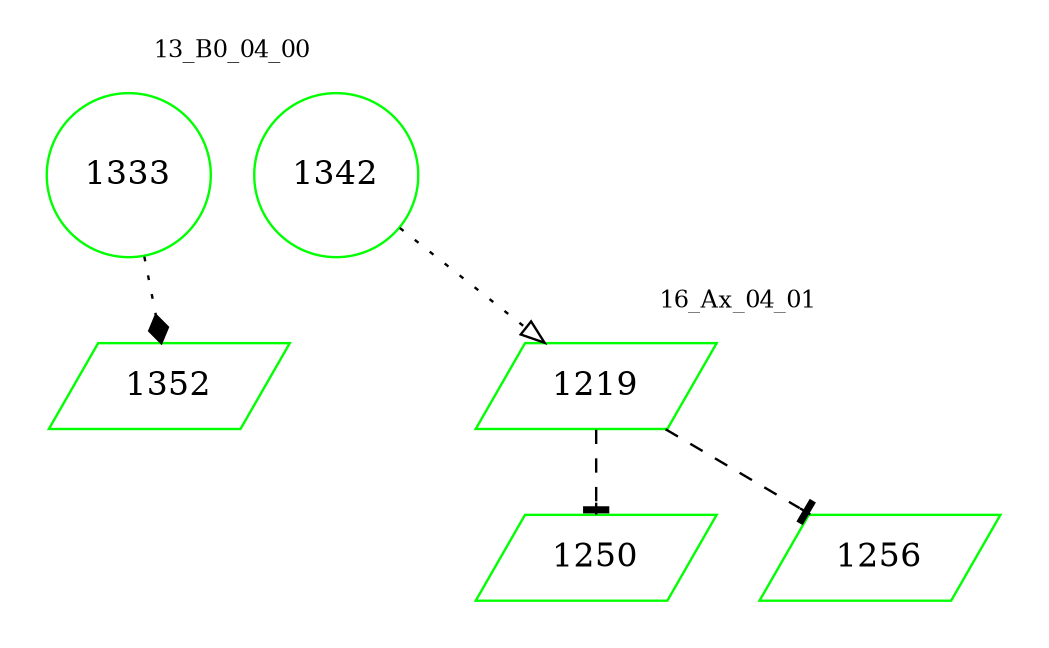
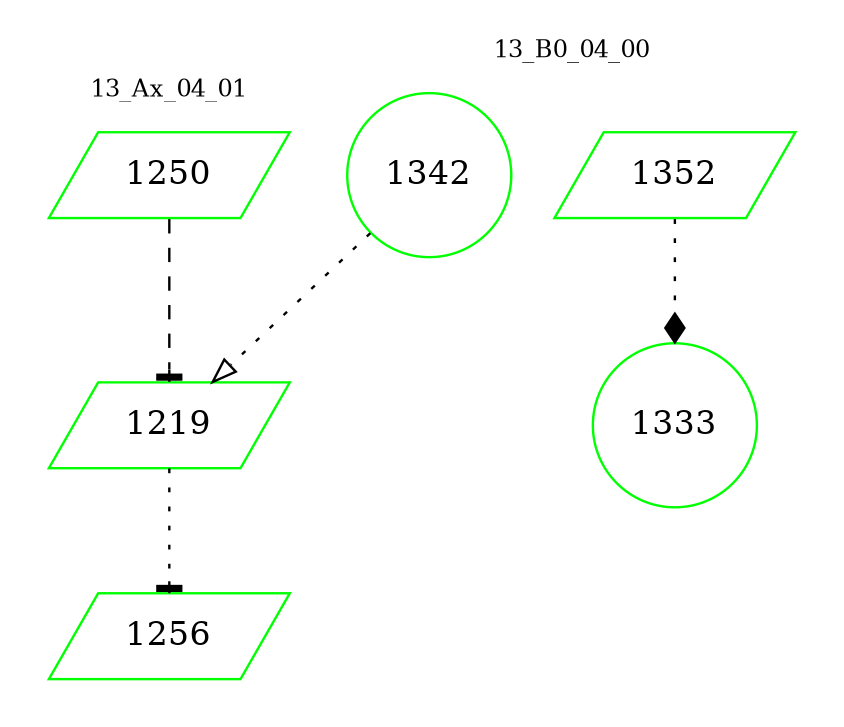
edge "1333" -> "1352": reversed
cluster "16_Ax_04_01": label "16_Ax_04_01" -> "13_Ax_04_01"
edge "1219" -> "1250": reversed
edge "1219" -> "1256": style dashed -> dotted
